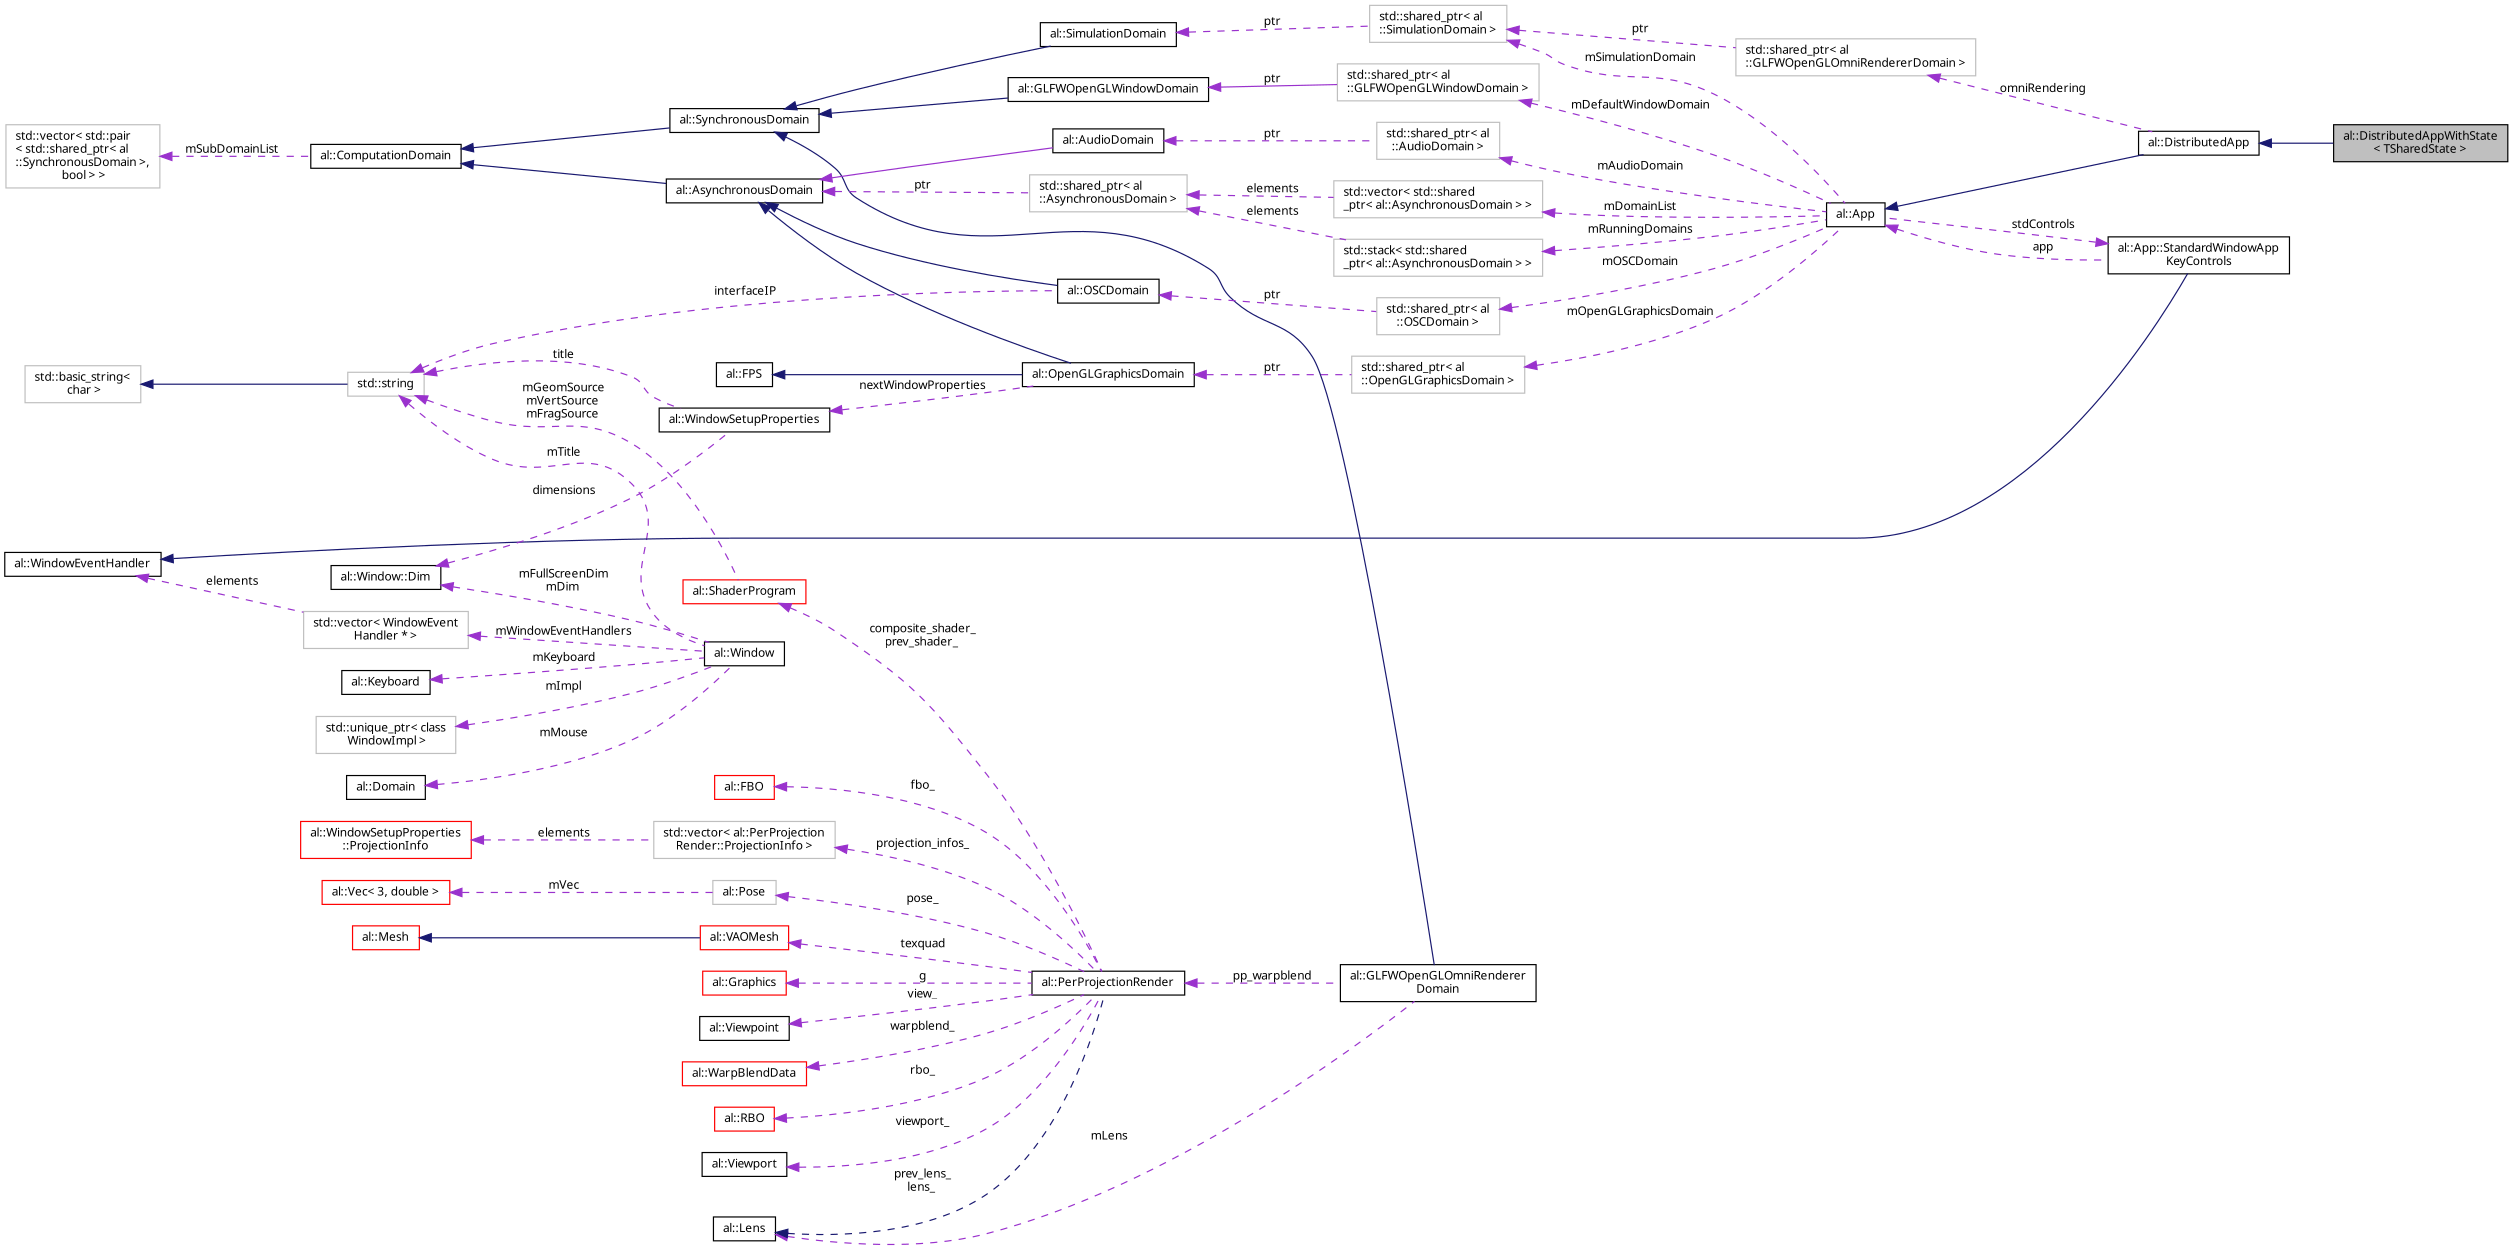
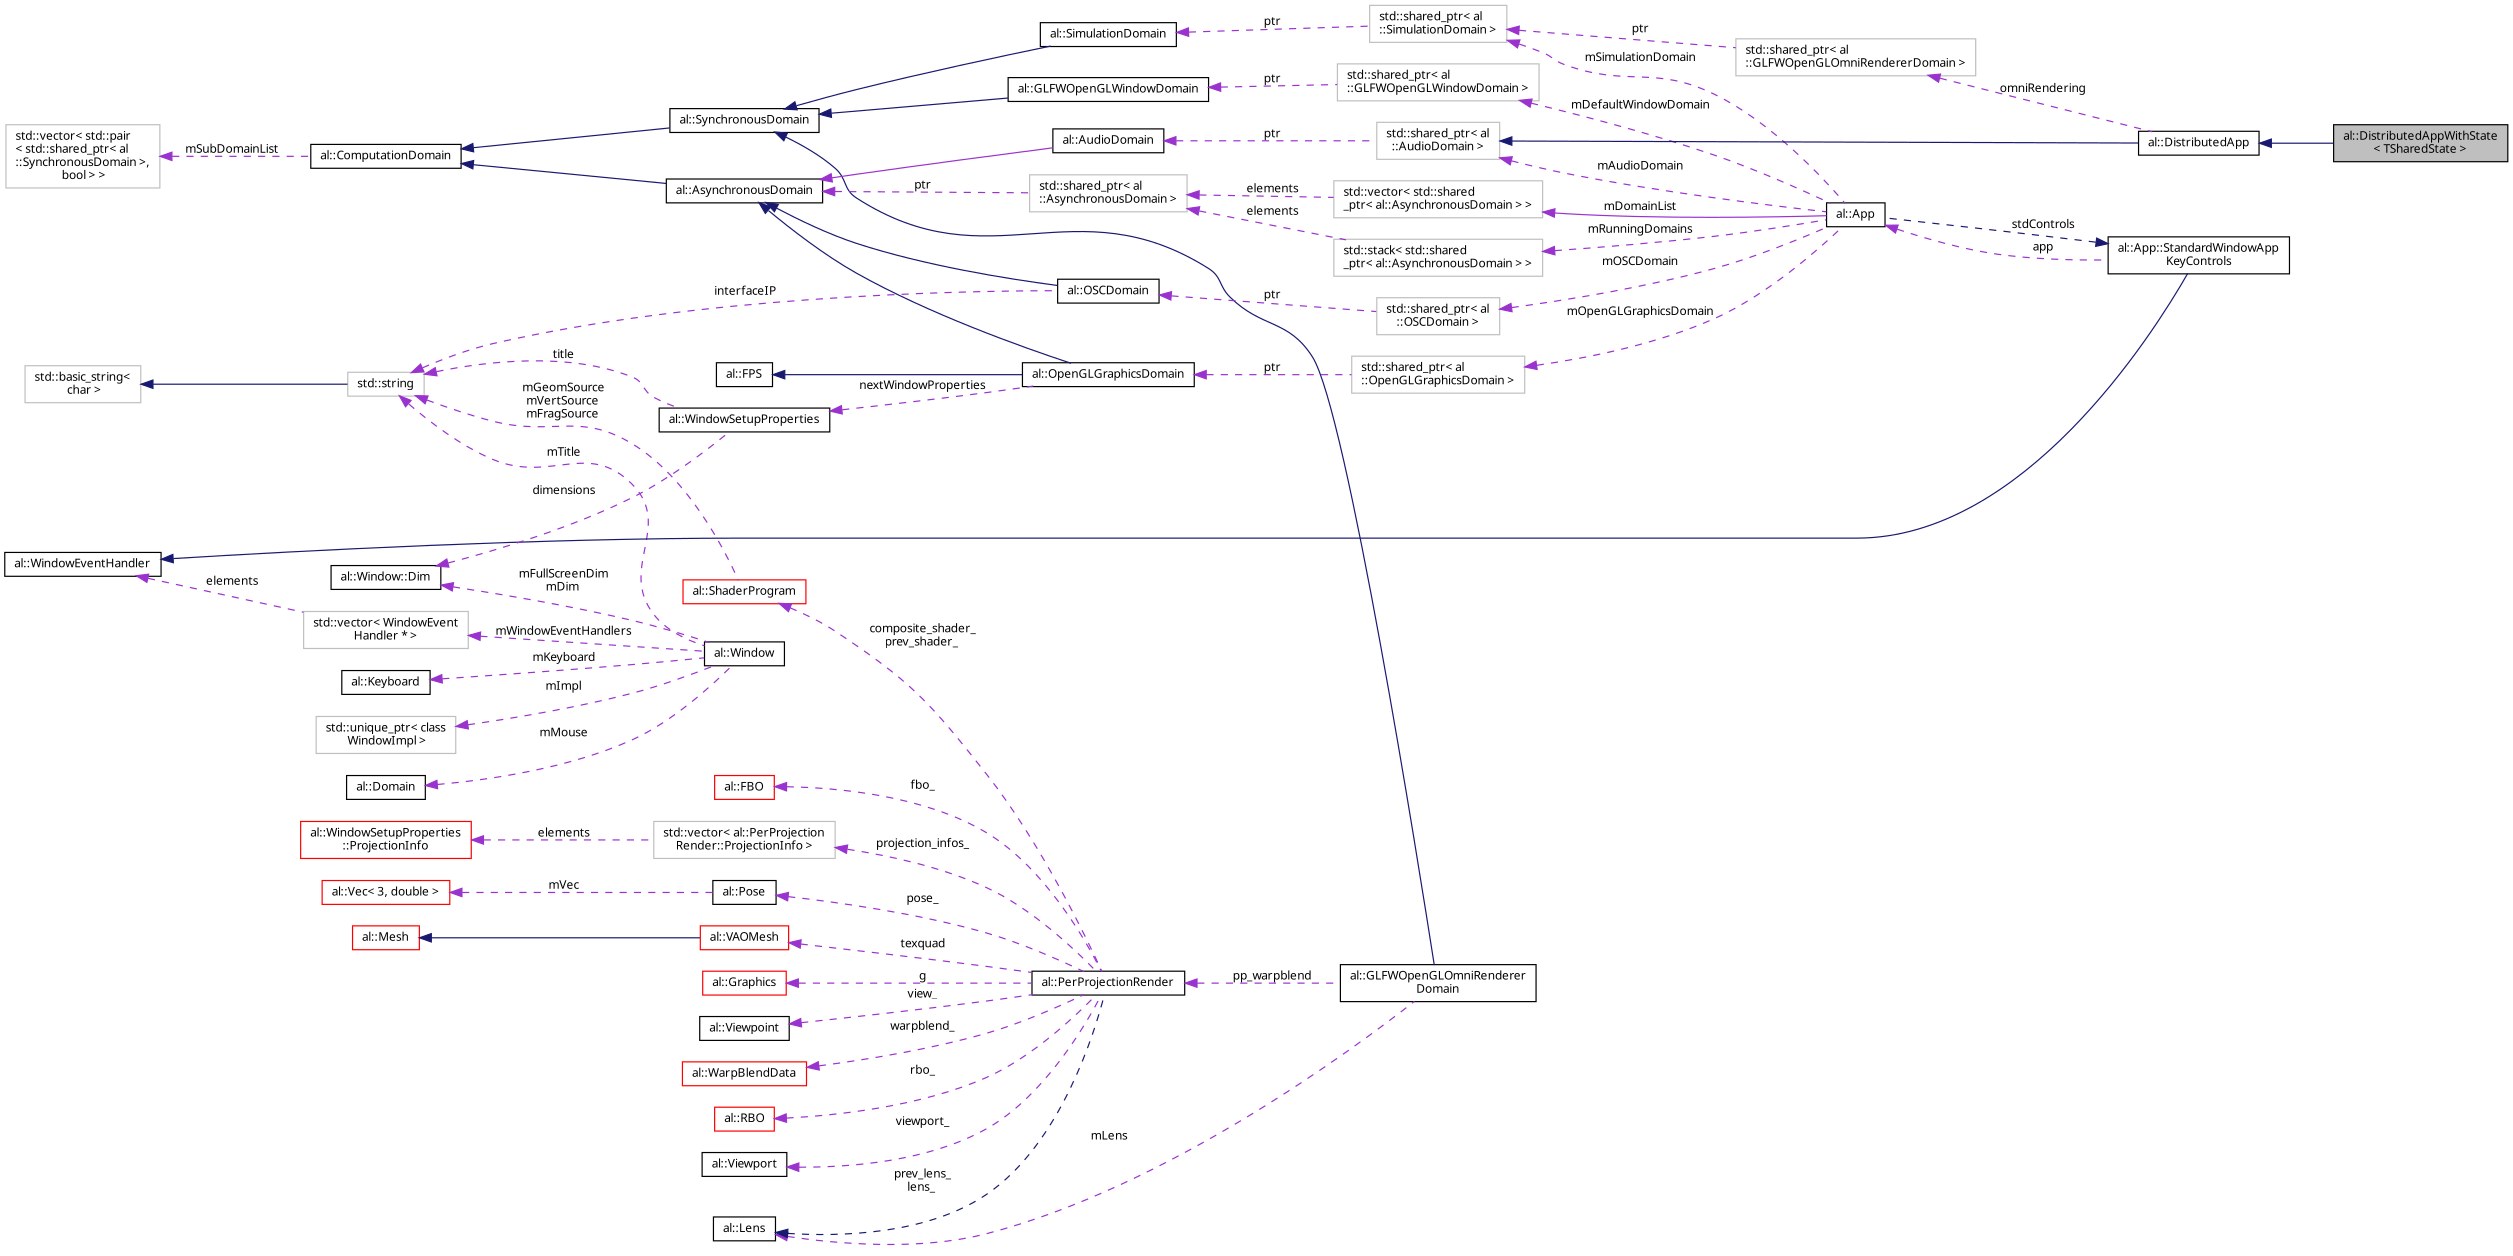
edge "std::shared_ptr< al ::GLFWOpenGLWindowDomain >" -> "al::GLFWOpenGLWindowDomain": style solid -> dashed
edge "al::DistributedApp" -> "al::App": now "al::DistributedApp" -> "std::shared_ptr< al ::AudioDomain >"
edge "al::App" -> "std::vector< std::shared _ptr< al::AsynchronousDomain > >": style dashed -> solid
edge "al::App" -> "al::App::StandardWindowApp KeyControls": color darkorchid3 -> midnightblue
node "al::Pose": color grey75 -> black
